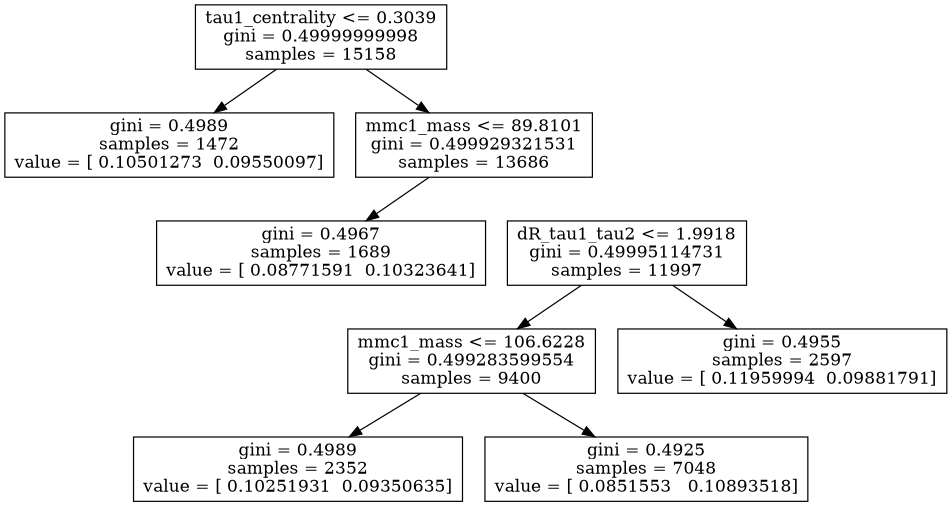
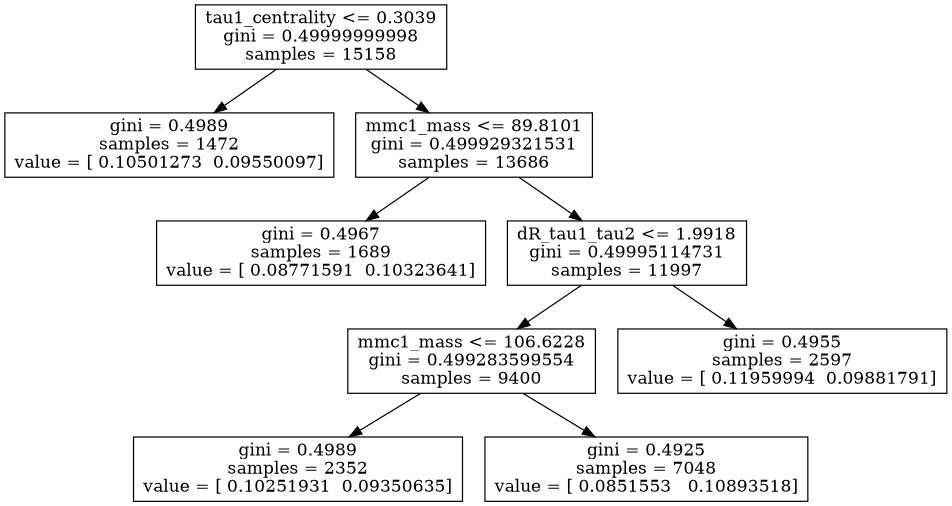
edge "mmc1_mass <= 89.8101 gini = 0.499929321531 samples = 13686" -> "dR_tau1_tau2 <= 1.9918 gini = 0.49995114731 samples = 11997": added
